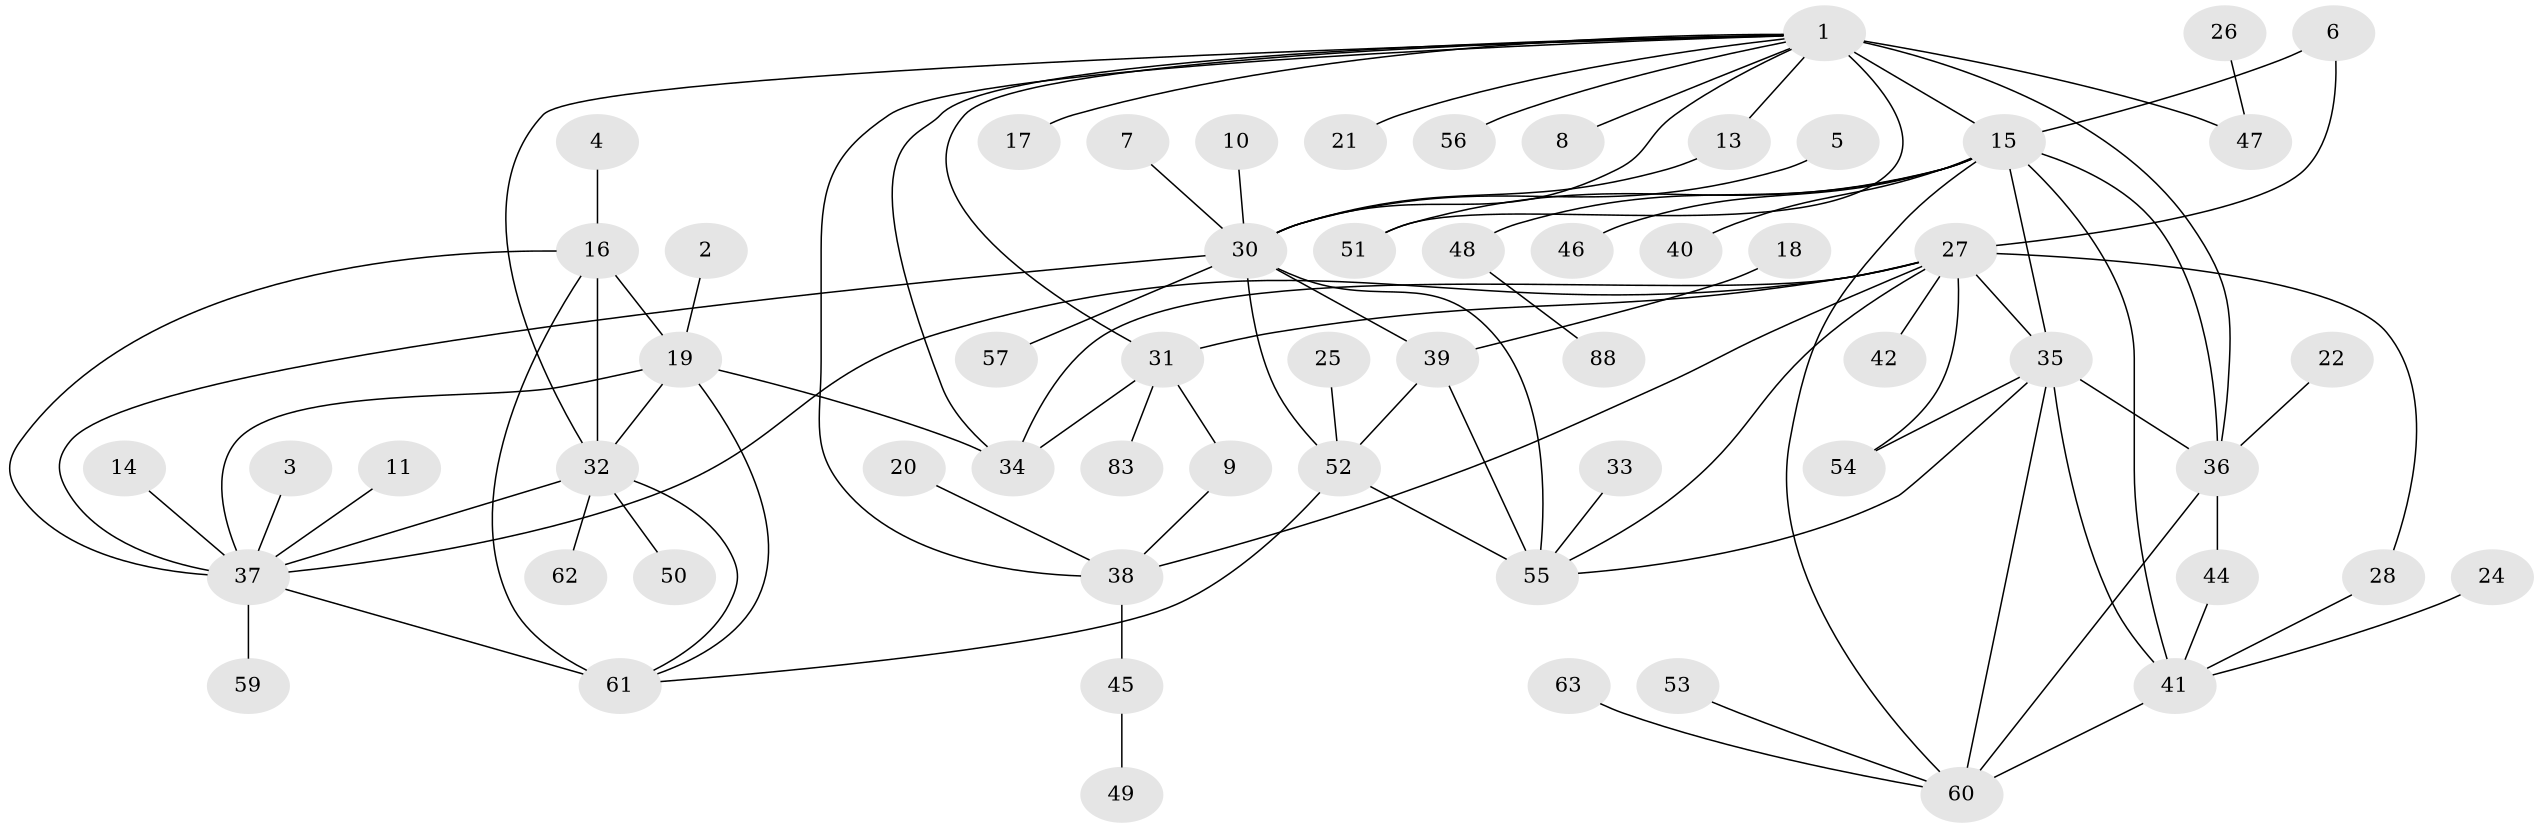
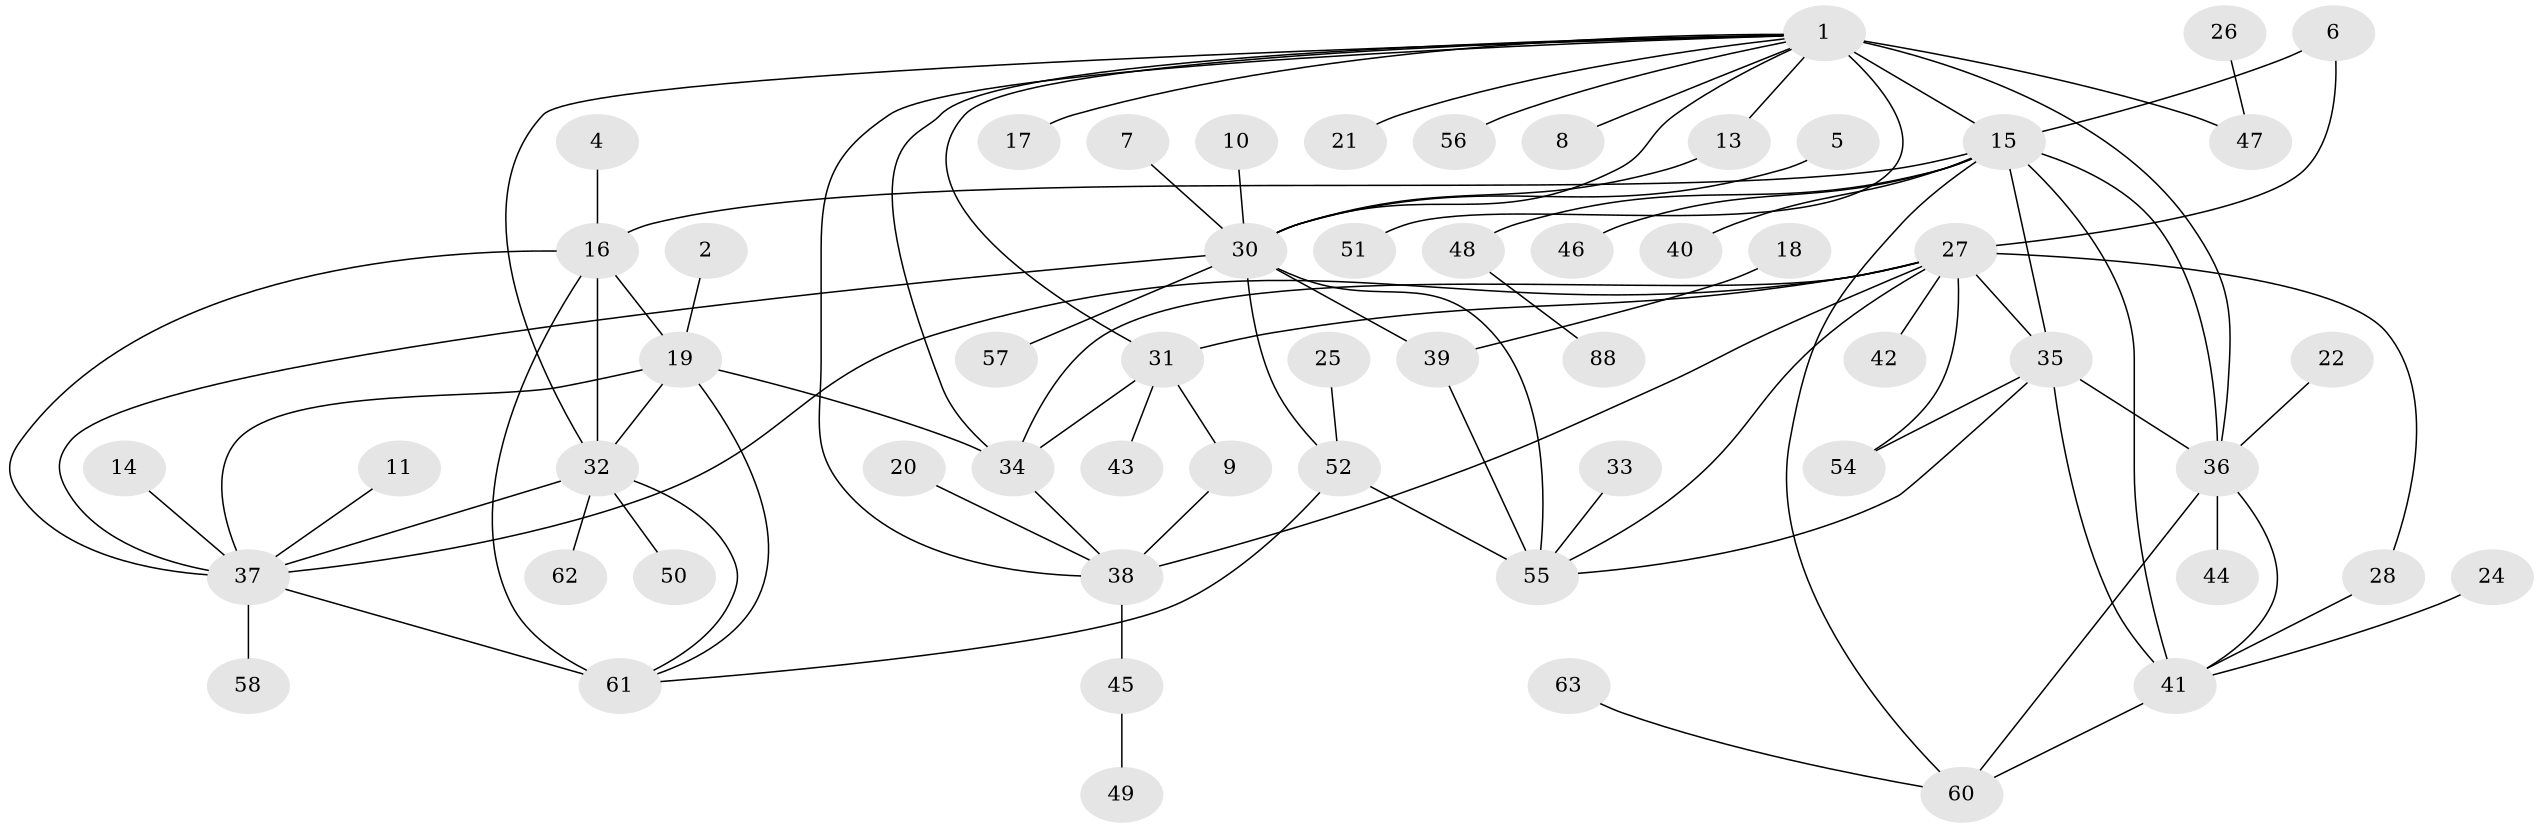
edge "15" -- "51": now "15" -- "16"
edge "39" -- "52": removed
node "3": removed
node "83": label "83" -> "43"
edge "34" -- "38": added
edge "35" -- "60": removed
edge "44" -- "41": now "36" -- "41"
node "59": label "59" -> "58"
node "53": removed
